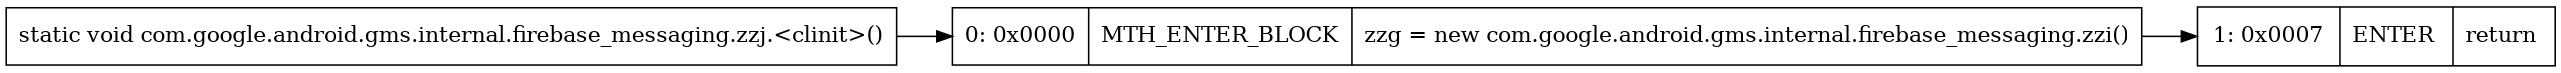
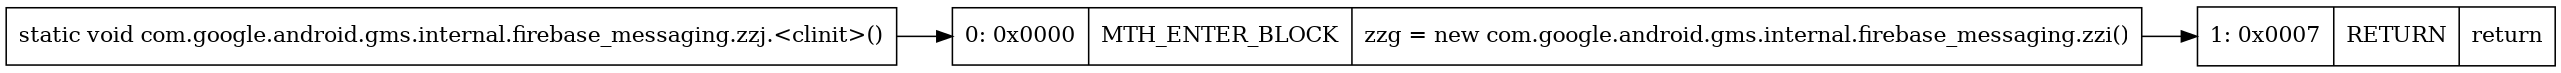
node "1: 0x0007": text "ENTER" -> "RETURN"
